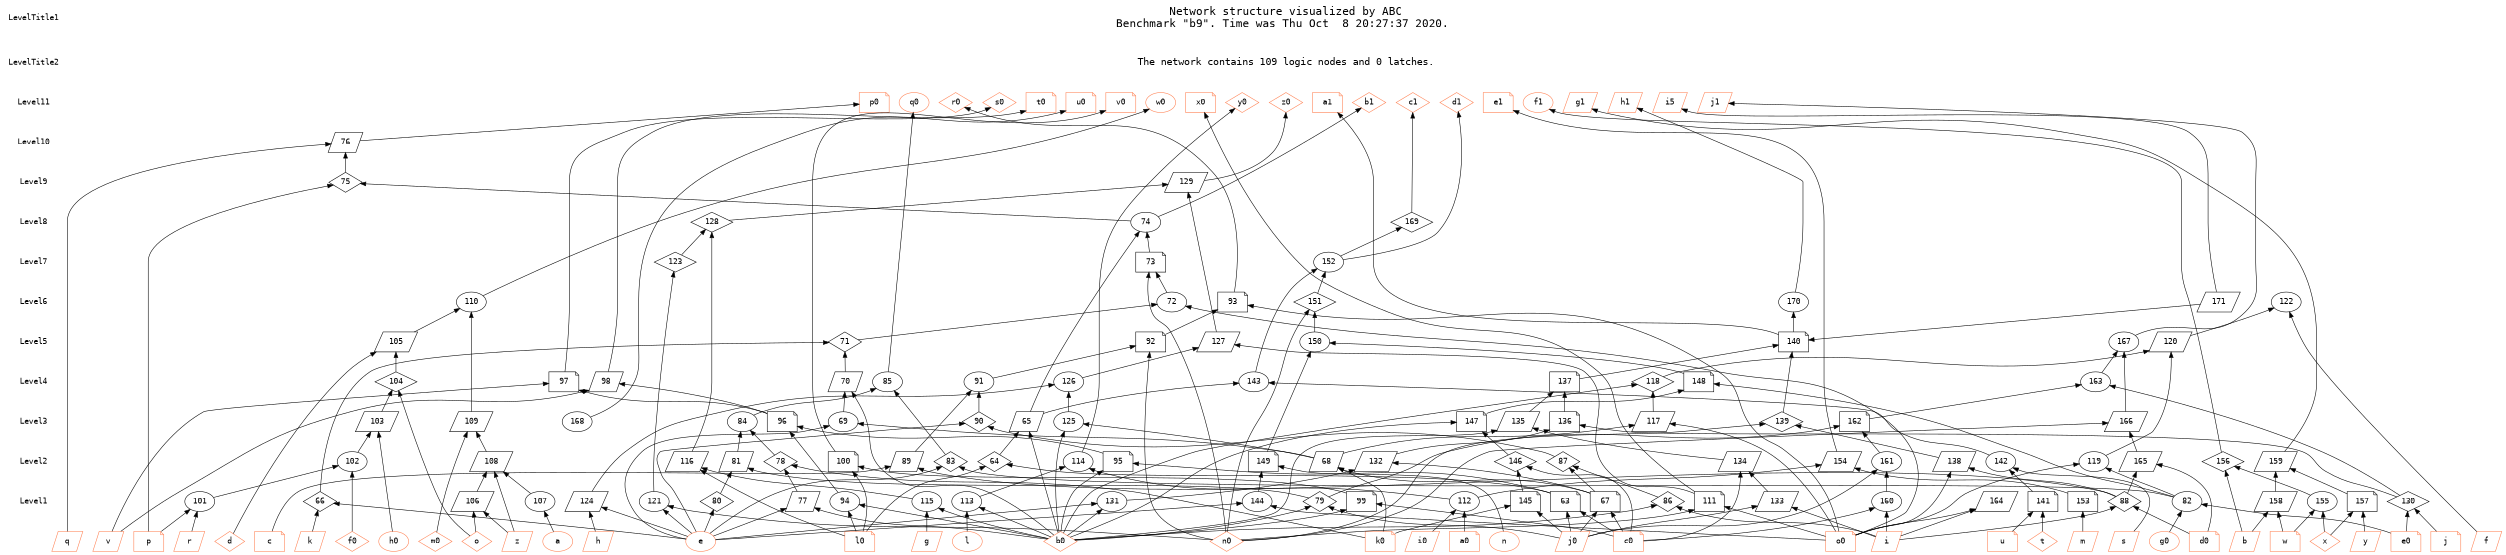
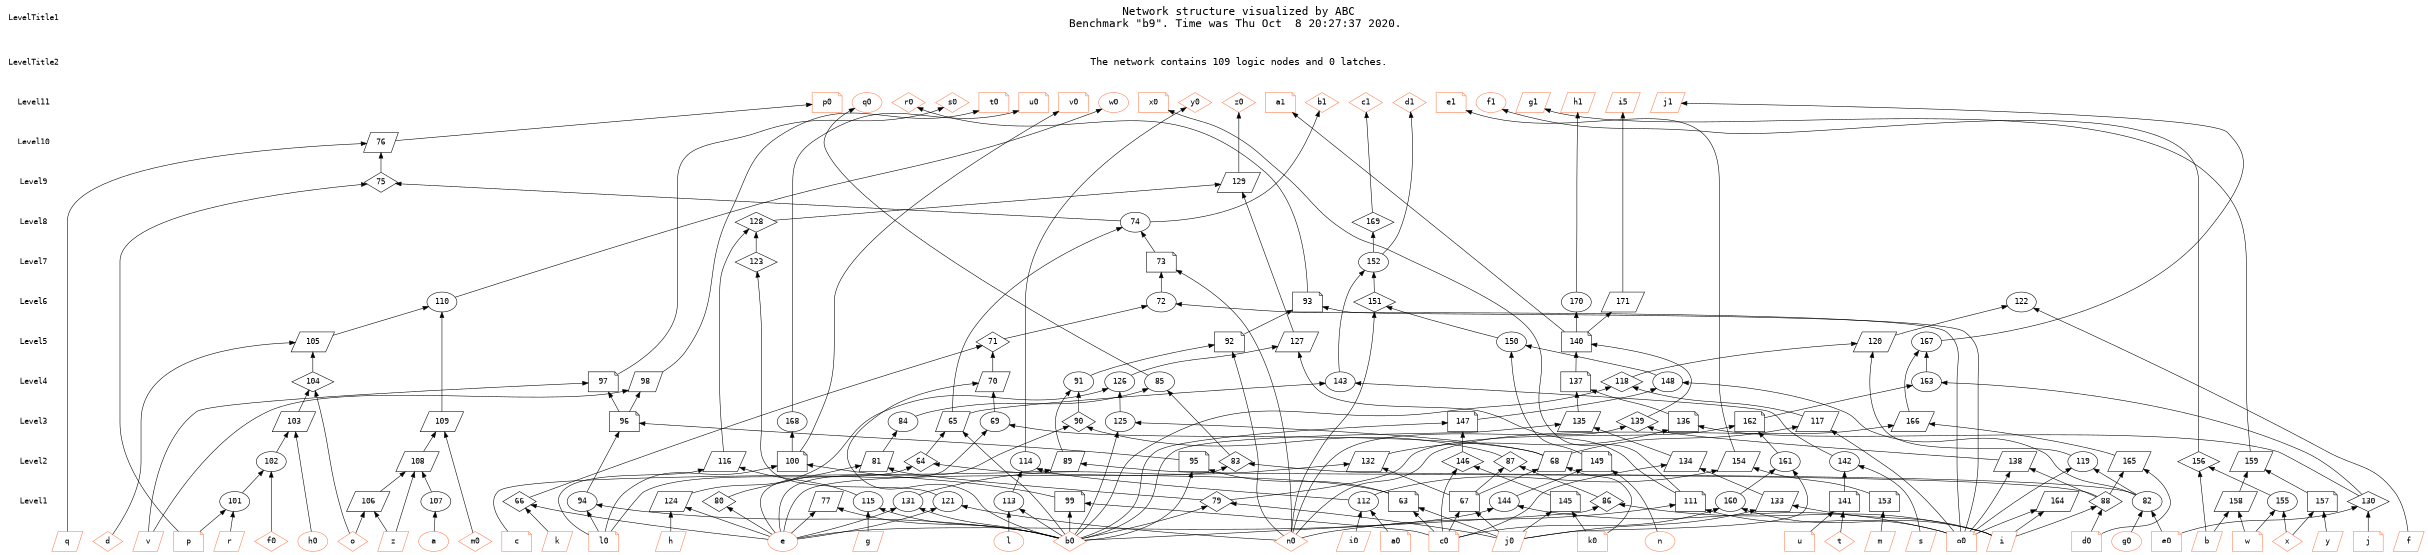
edge "171" -> "140": reversed
node "148": shape note -> ellipse
edge "100" -> "168": added
node "78": removed
